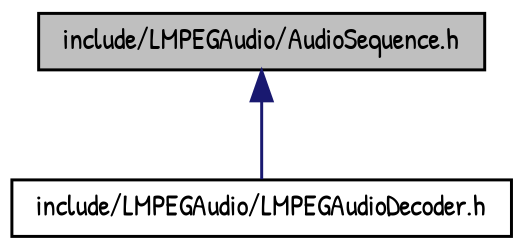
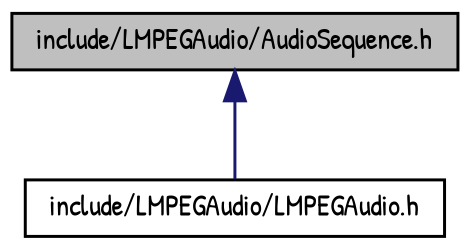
node "include/LMPEGAudio/LMPEGAudioDecoder.h": label "include/LMPEGAudio/LMPEGAudioDecoder.h" -> "include/LMPEGAudio/LMPEGAudio.h"
